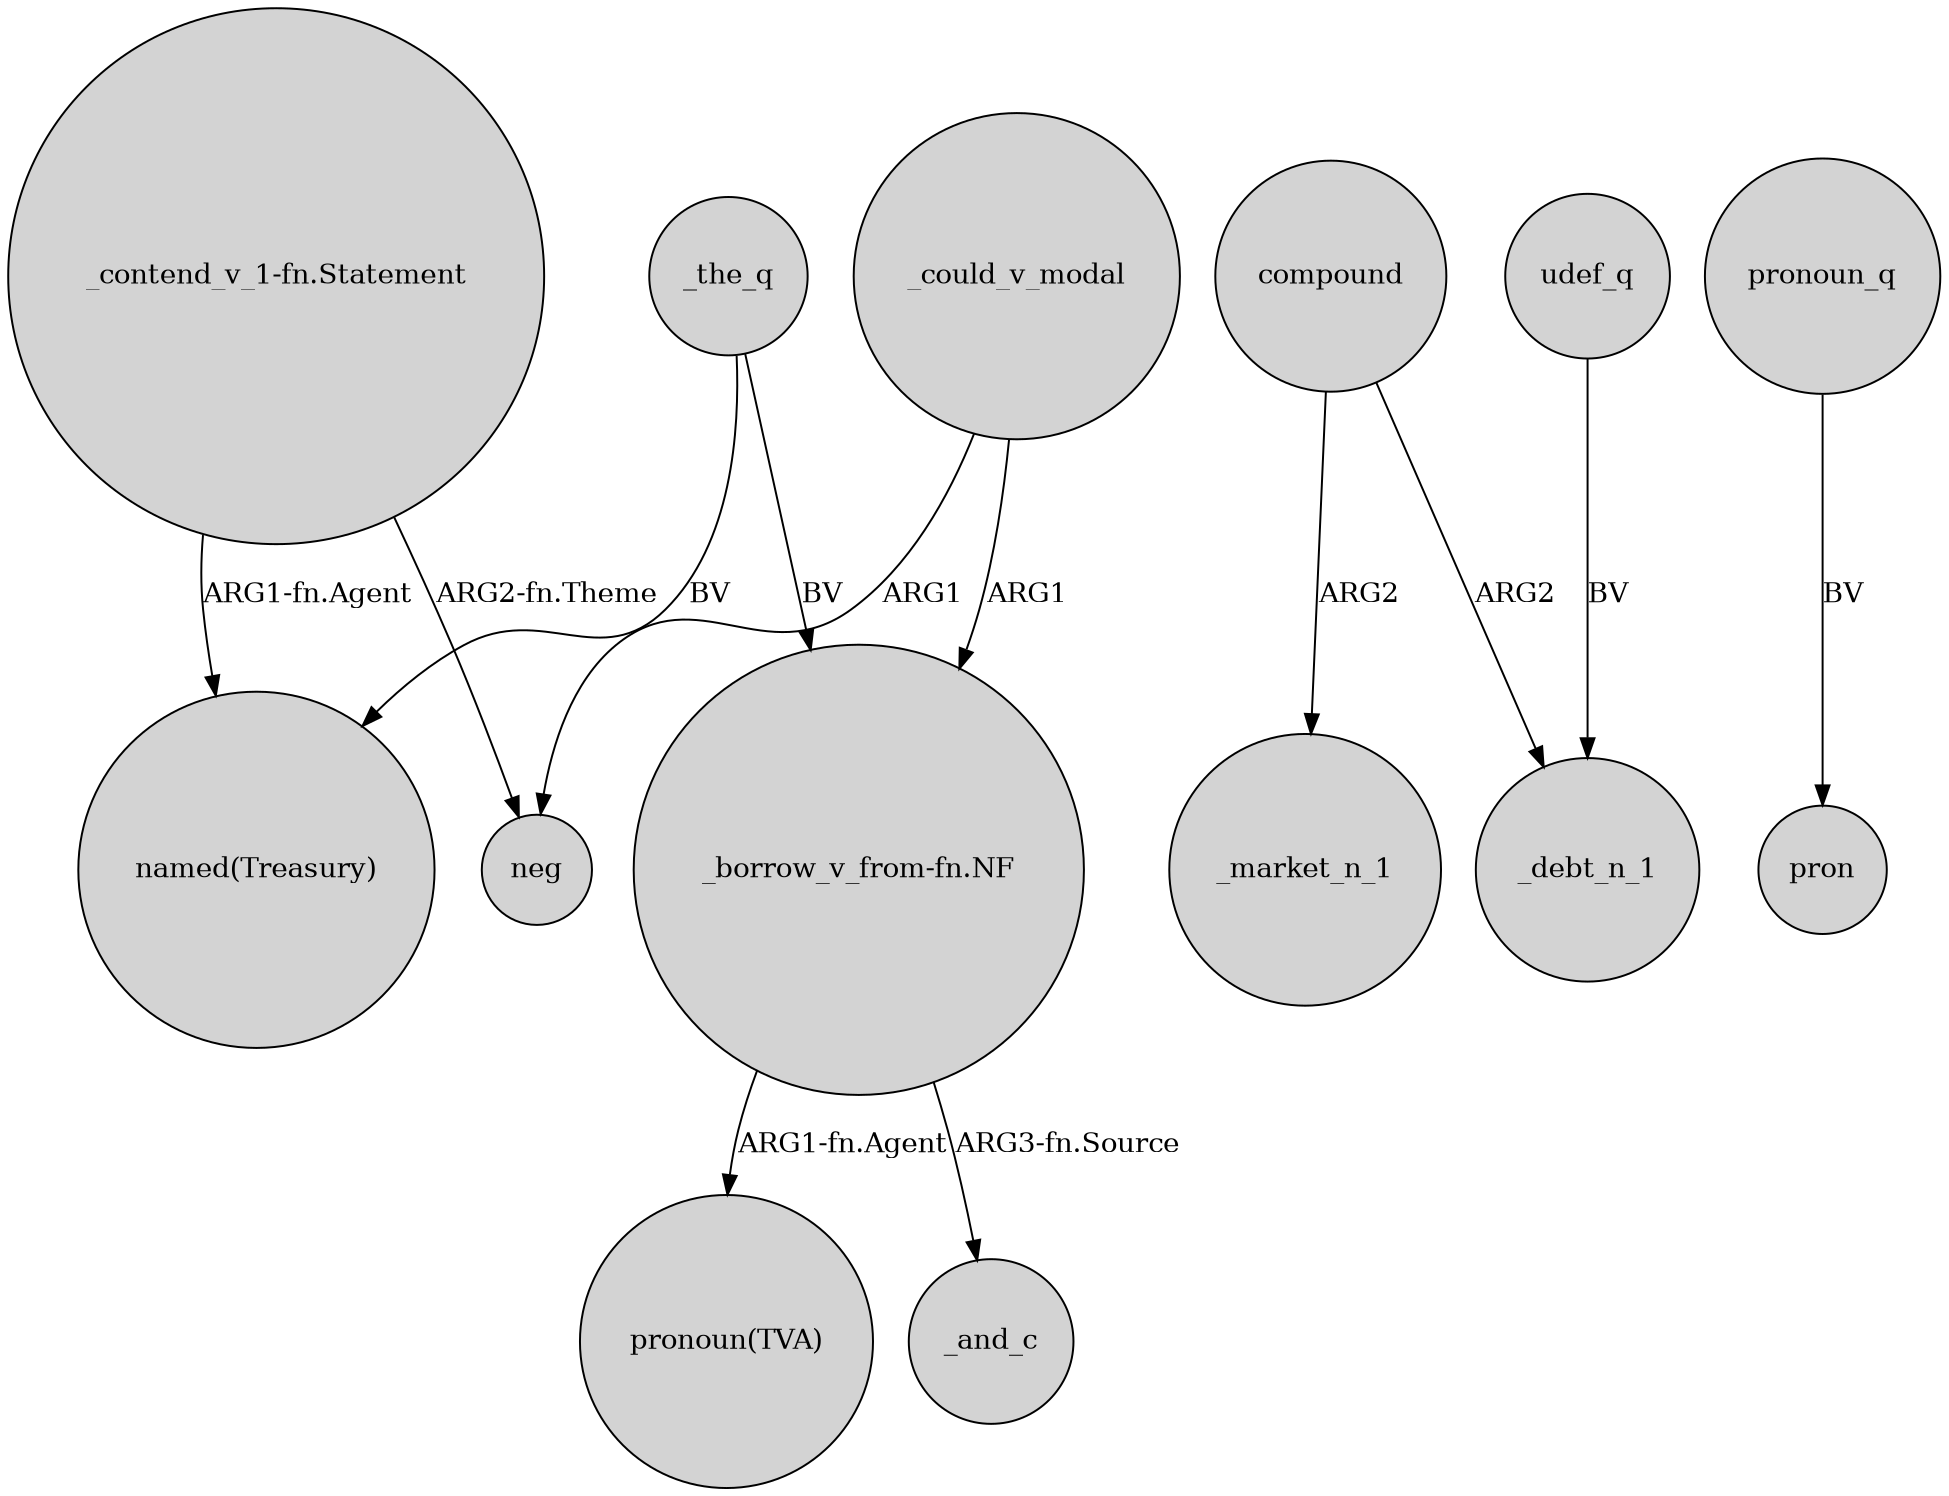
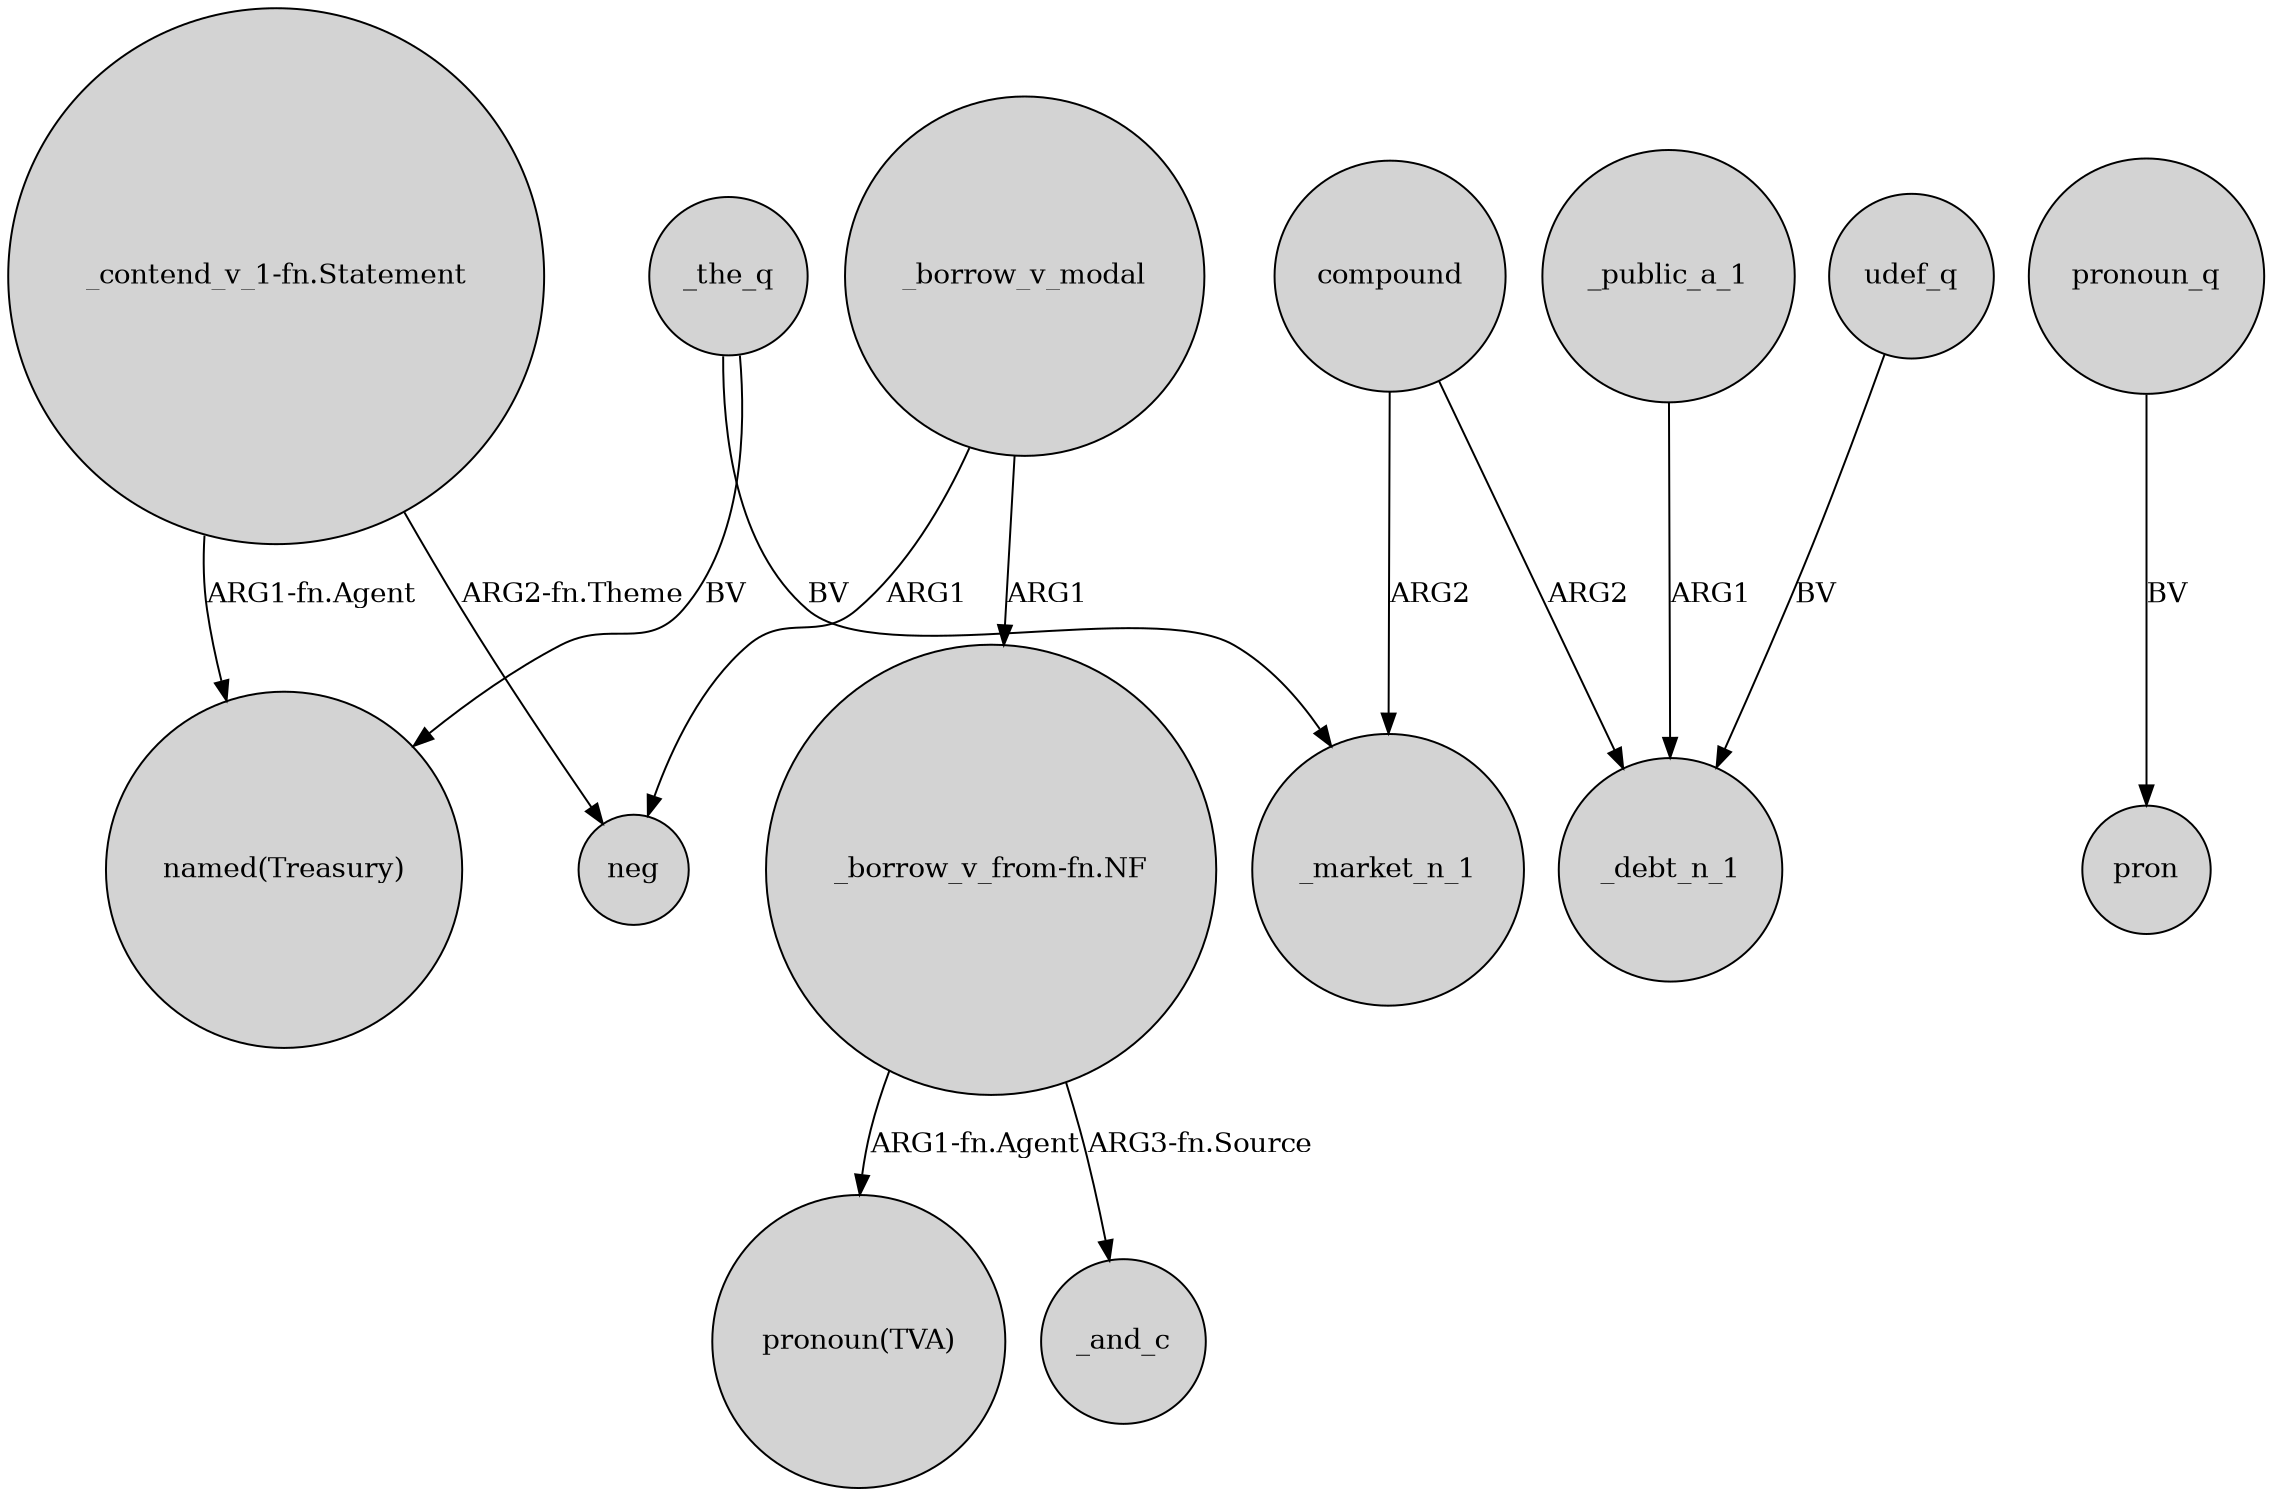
node "_could_v_modal": label "_could_v_modal" -> "_borrow_v_modal"
node "_public_a_1": added
edge "_the_q" -> "_borrow_v_from-fn.NF": now "_the_q" -> "_market_n_1"
